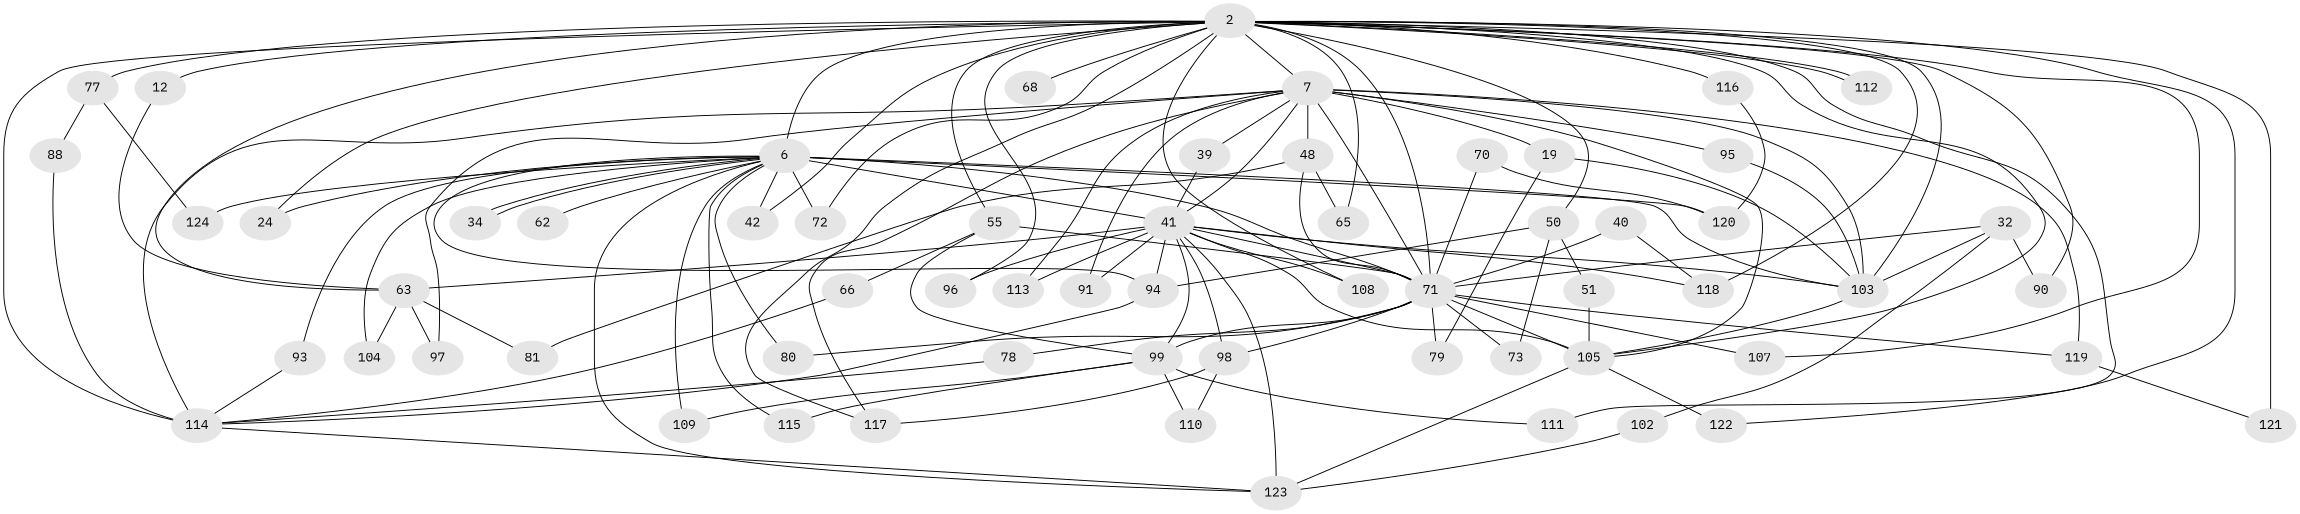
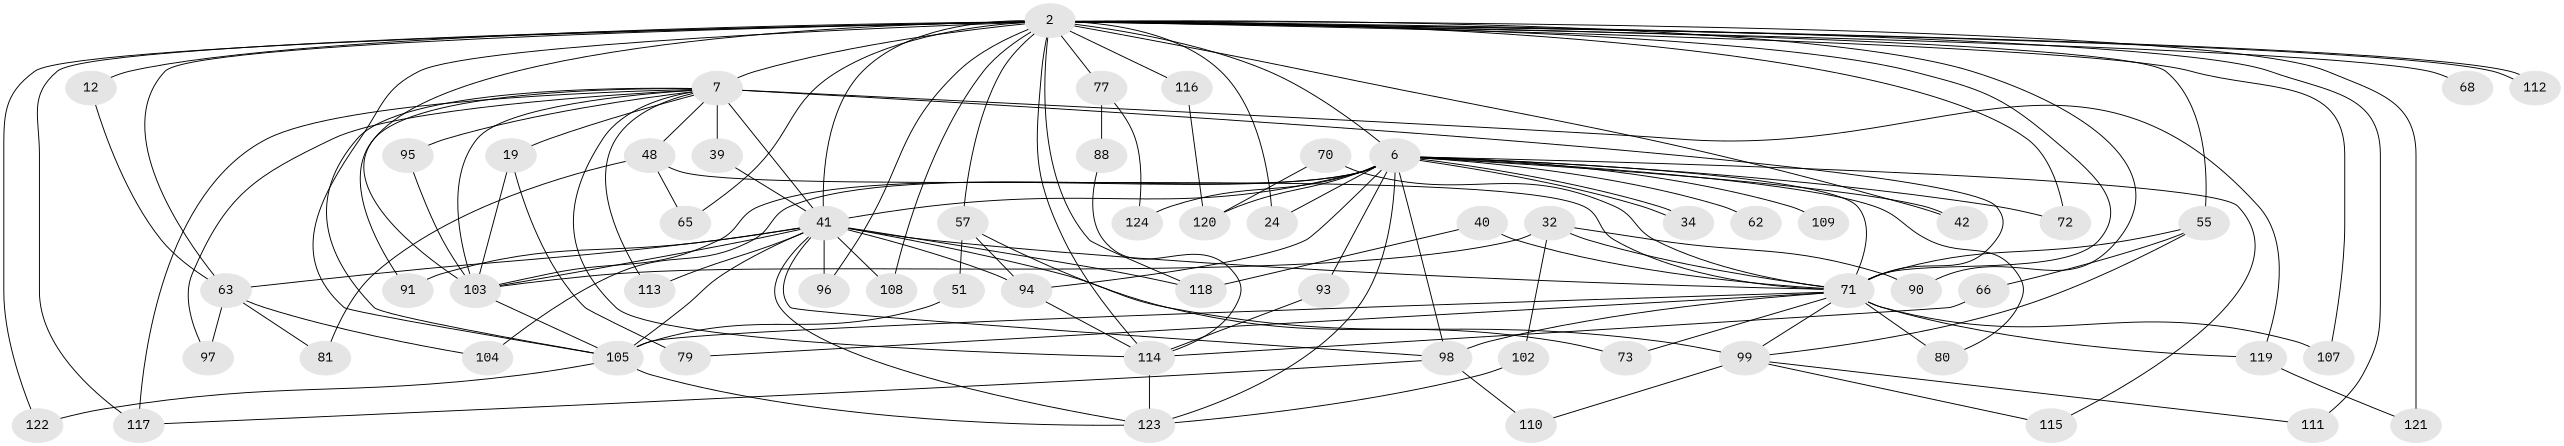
edge "2" -- "41": added
node "50": label "50" -> "57"
edge "6" -- "98": added
node "78": removed
edge "99" -- "109": removed
